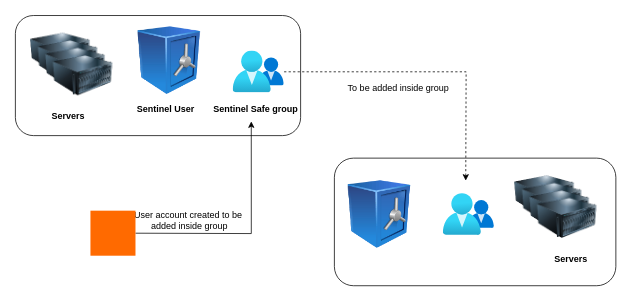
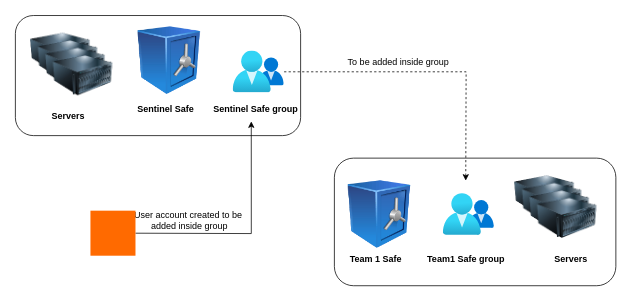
node "To be added inside group": moved (398, 88) -> (398, 62)
node "Sentinel User": label "Sentinel User" -> "Sentinel Safe"
node "Team 1 Safe": added
node "Team1 Safe group": added
